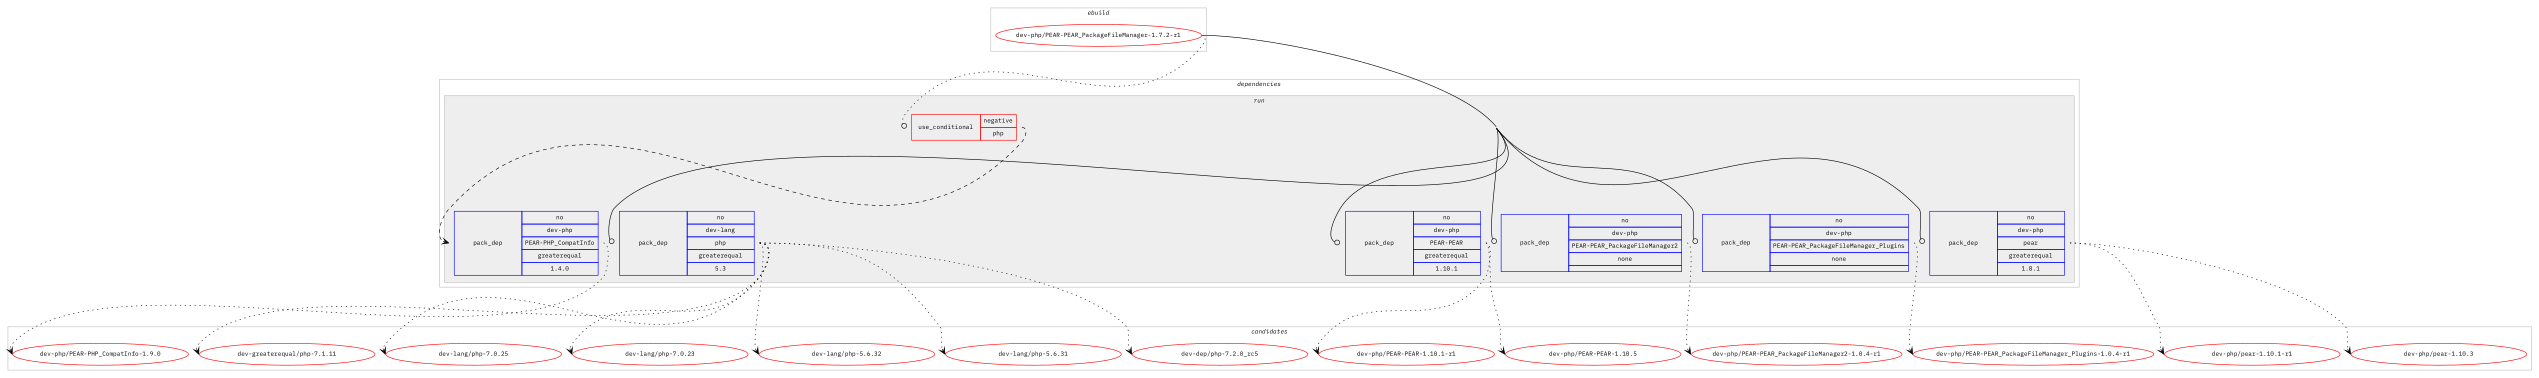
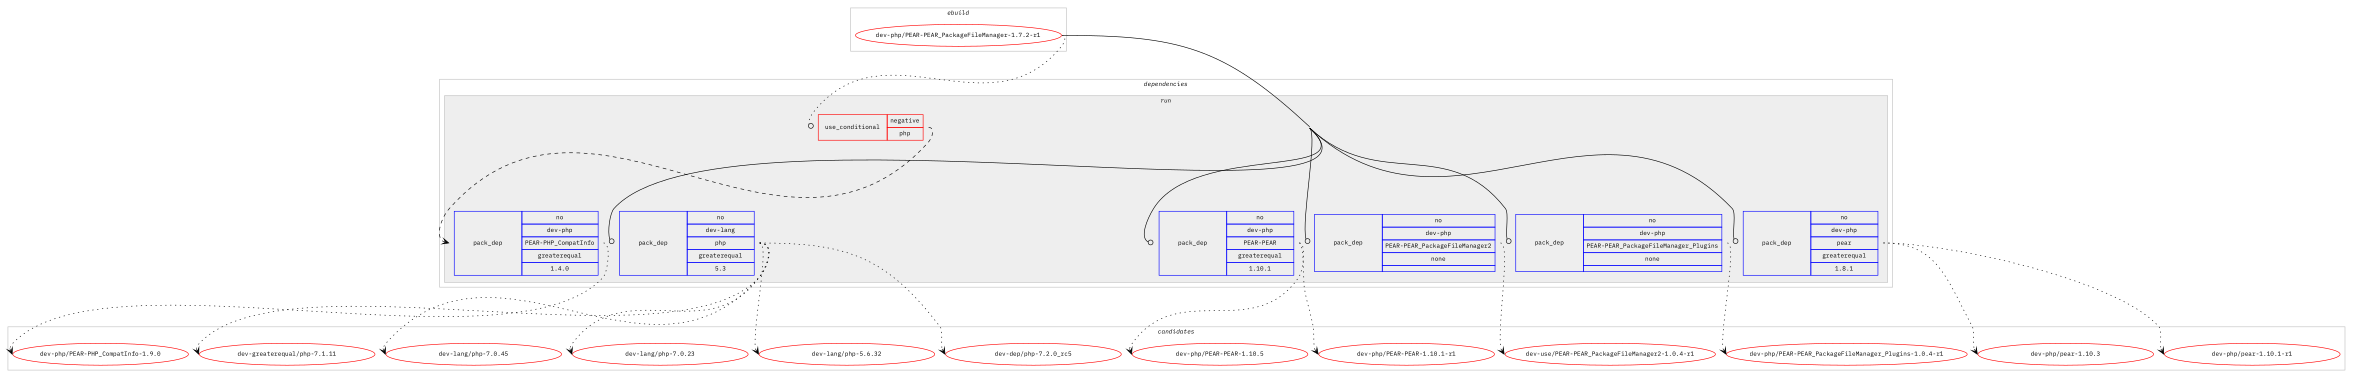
node "dev-lang/php-7.0.25": label "dev-lang/php-7.0.25" -> "dev-lang/php-7.0.45"
node "dev-lang/php-5.6.31": removed
node "dev-php/PEAR-PEAR_PackageFileManager2-1.0.4-r1": label "dev-php/PEAR-PEAR_PackageFileManager2-1.0.4-r1" -> "dev-use/PEAR-PEAR_PackageFileManager2-1.0.4-r1"
